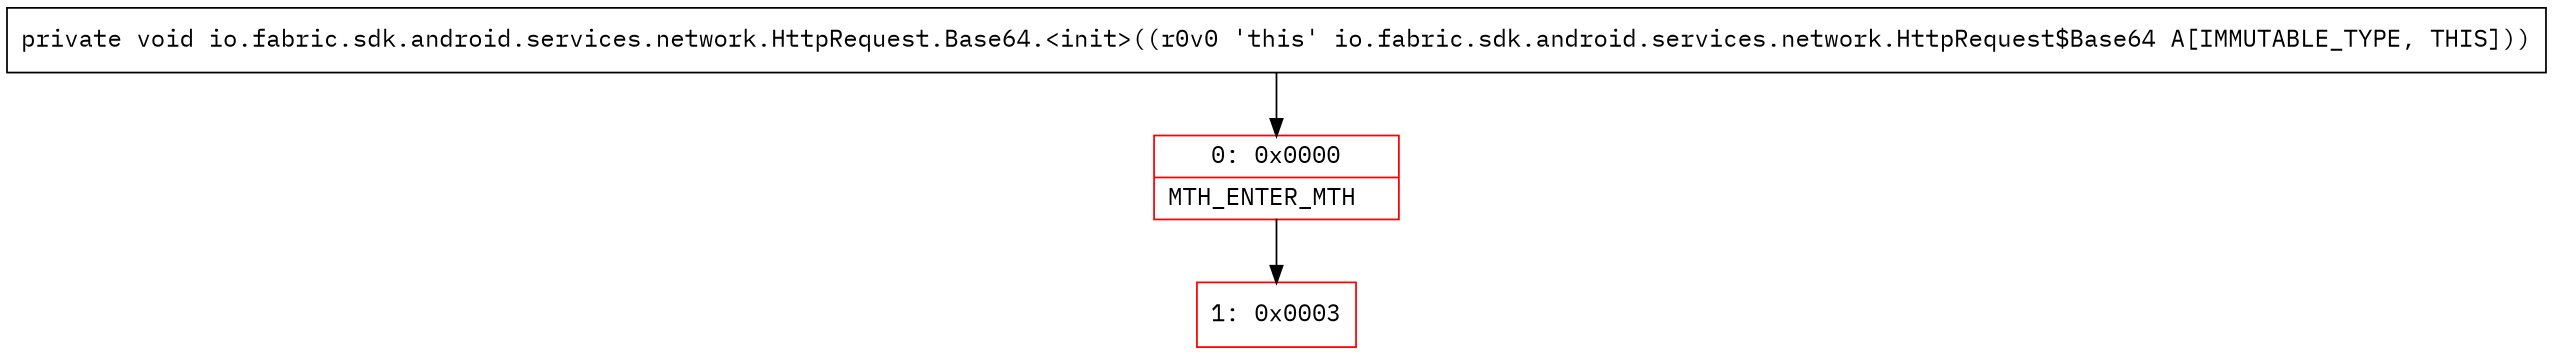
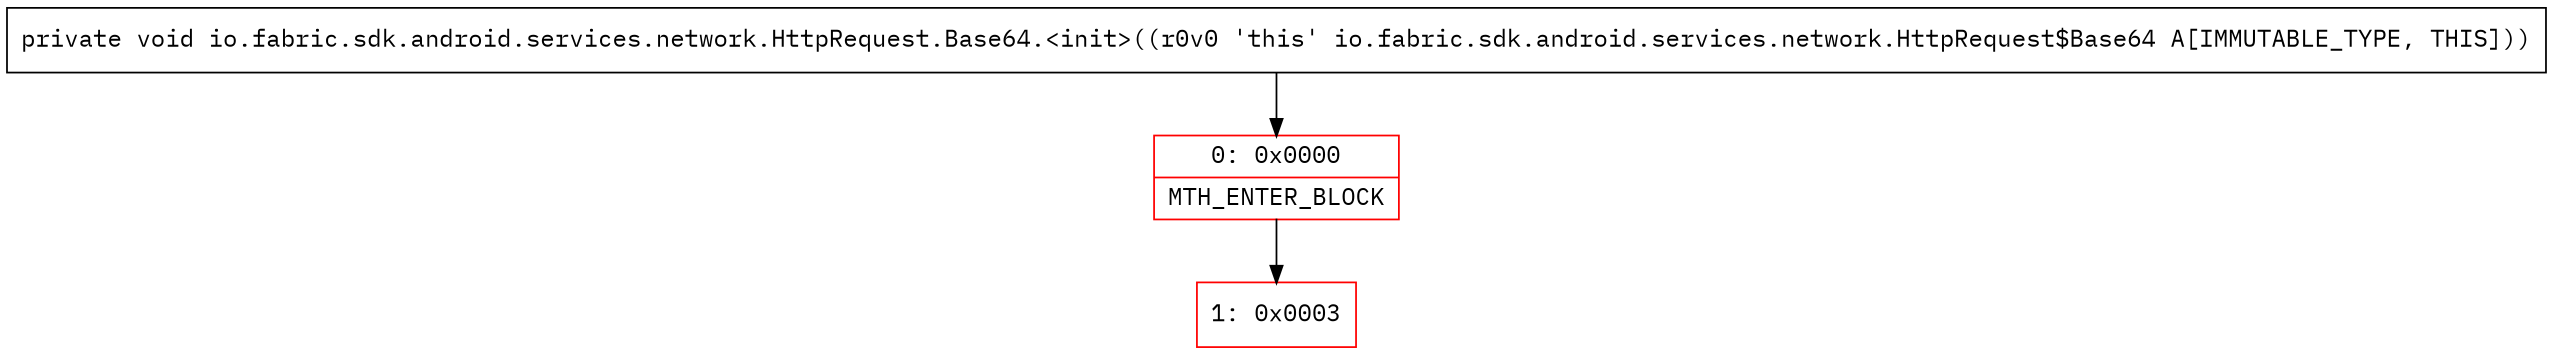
node "0: 0x0000": text "MTH_ENTER_MTH" -> "MTH_ENTER_BLOCK"
